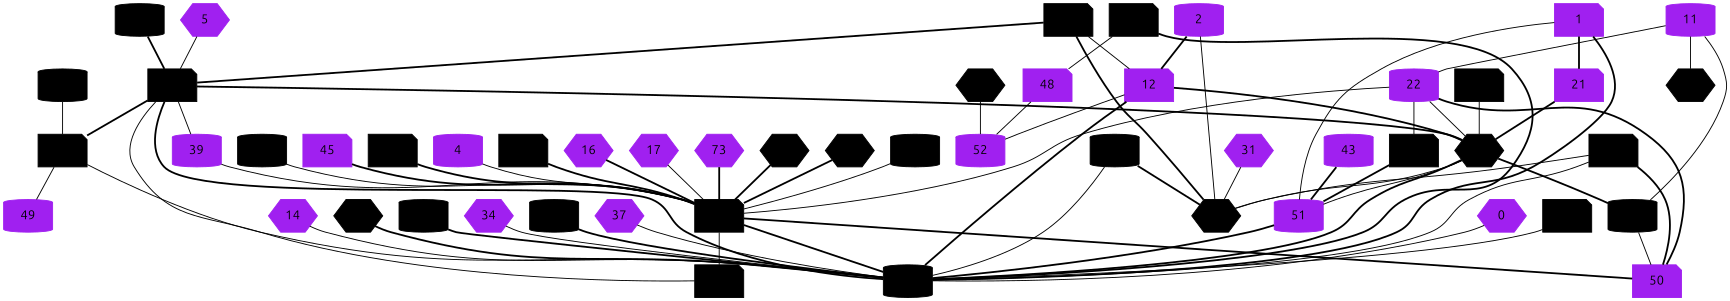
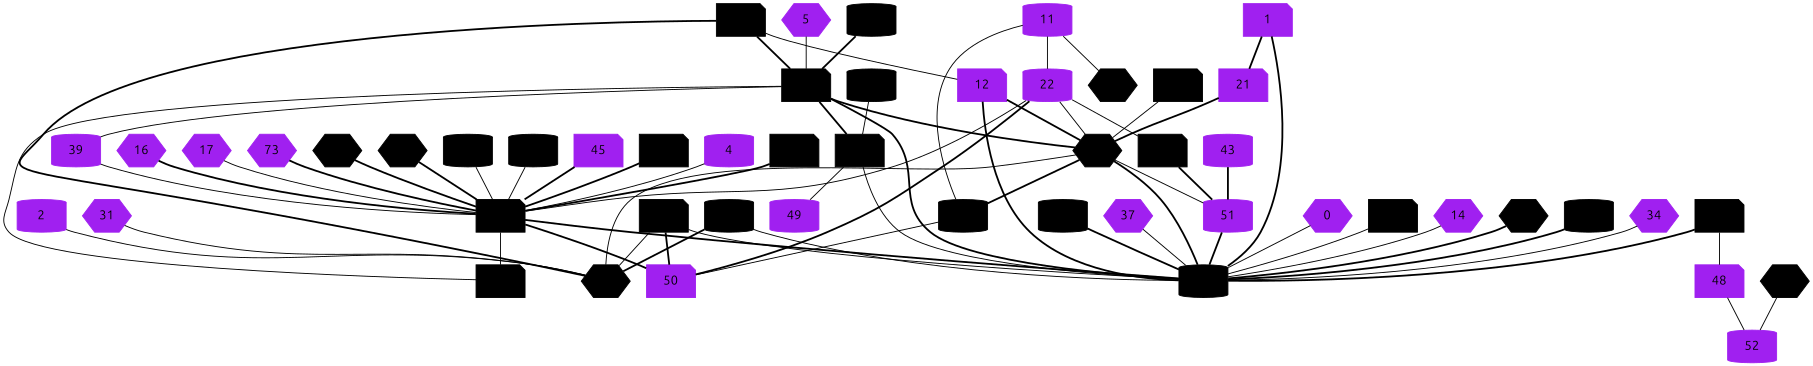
edge "2" -- "12": removed
edge "1" -- "51": removed
edge "12" -- "52": removed
